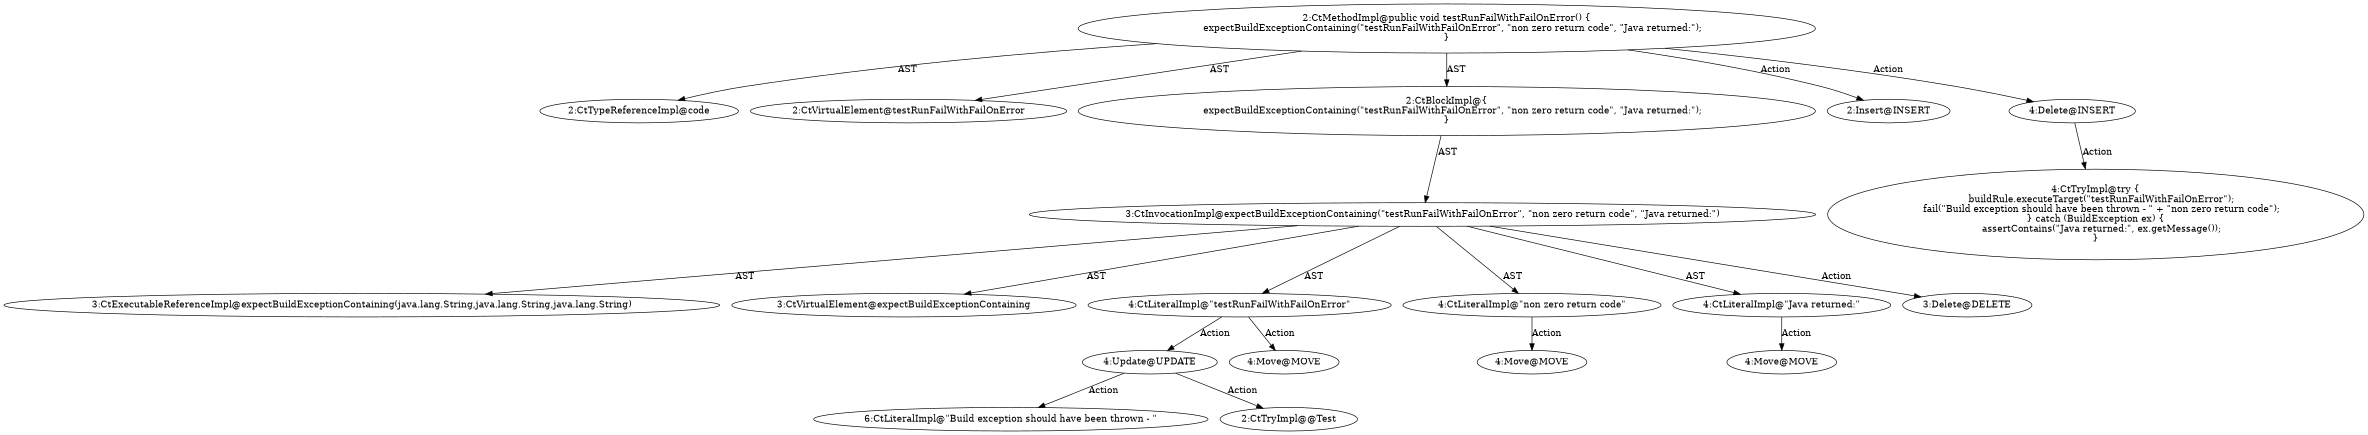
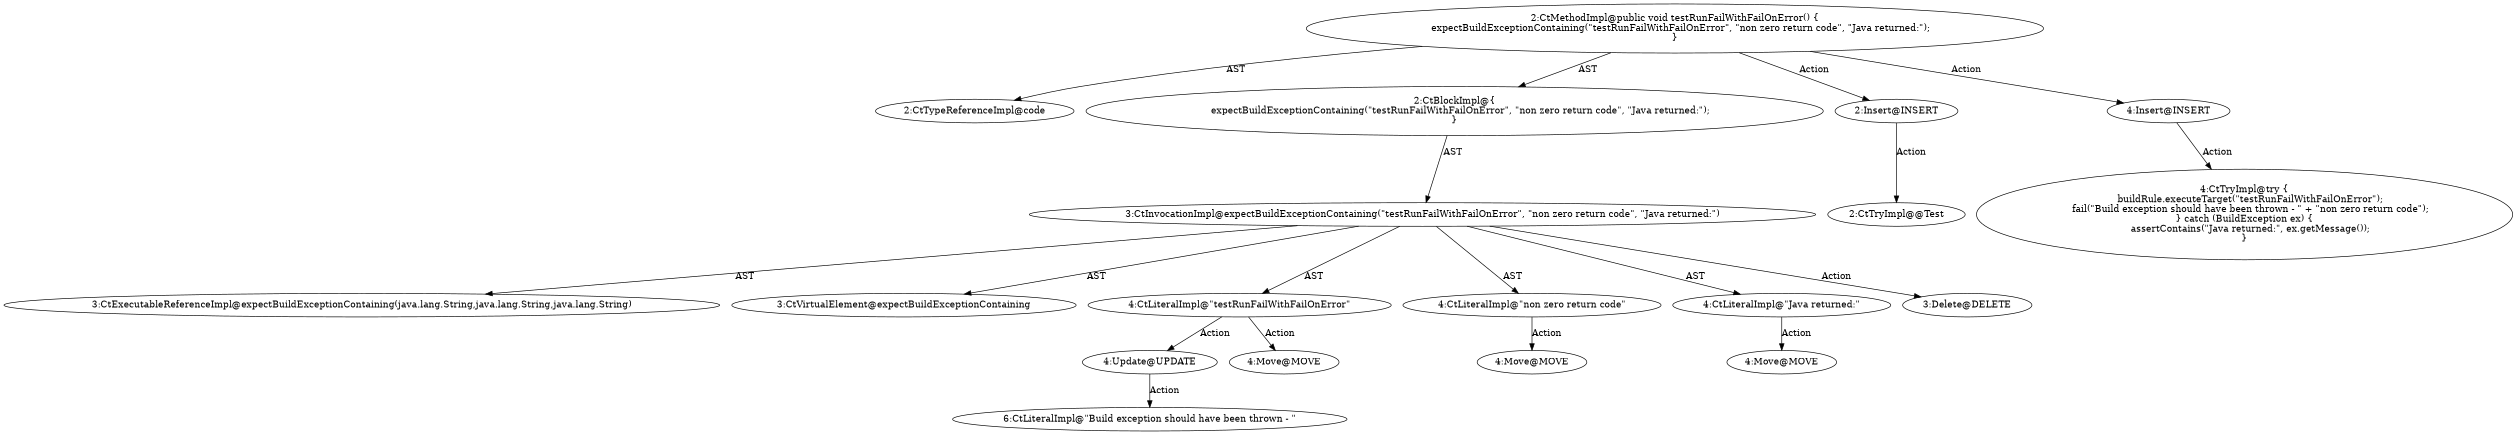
node "2:CtVirtualElement@testRunFailWithFailOnError": removed
node "4:Delete@INSERT": label "4:Delete@INSERT" -> "4:Insert@INSERT"
edge "4:Update@UPDATE" -> "2:CtTryImpl@@Test": now "2:Insert@INSERT" -> "2:CtTryImpl@@Test"
